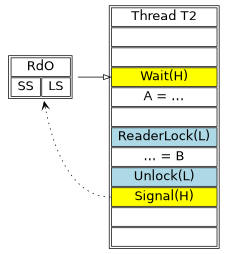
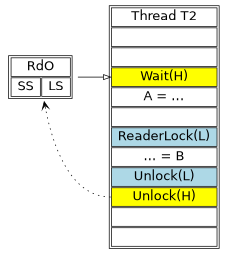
node "Thread T2": text "Signal(H)" -> "Unlock(H)"
